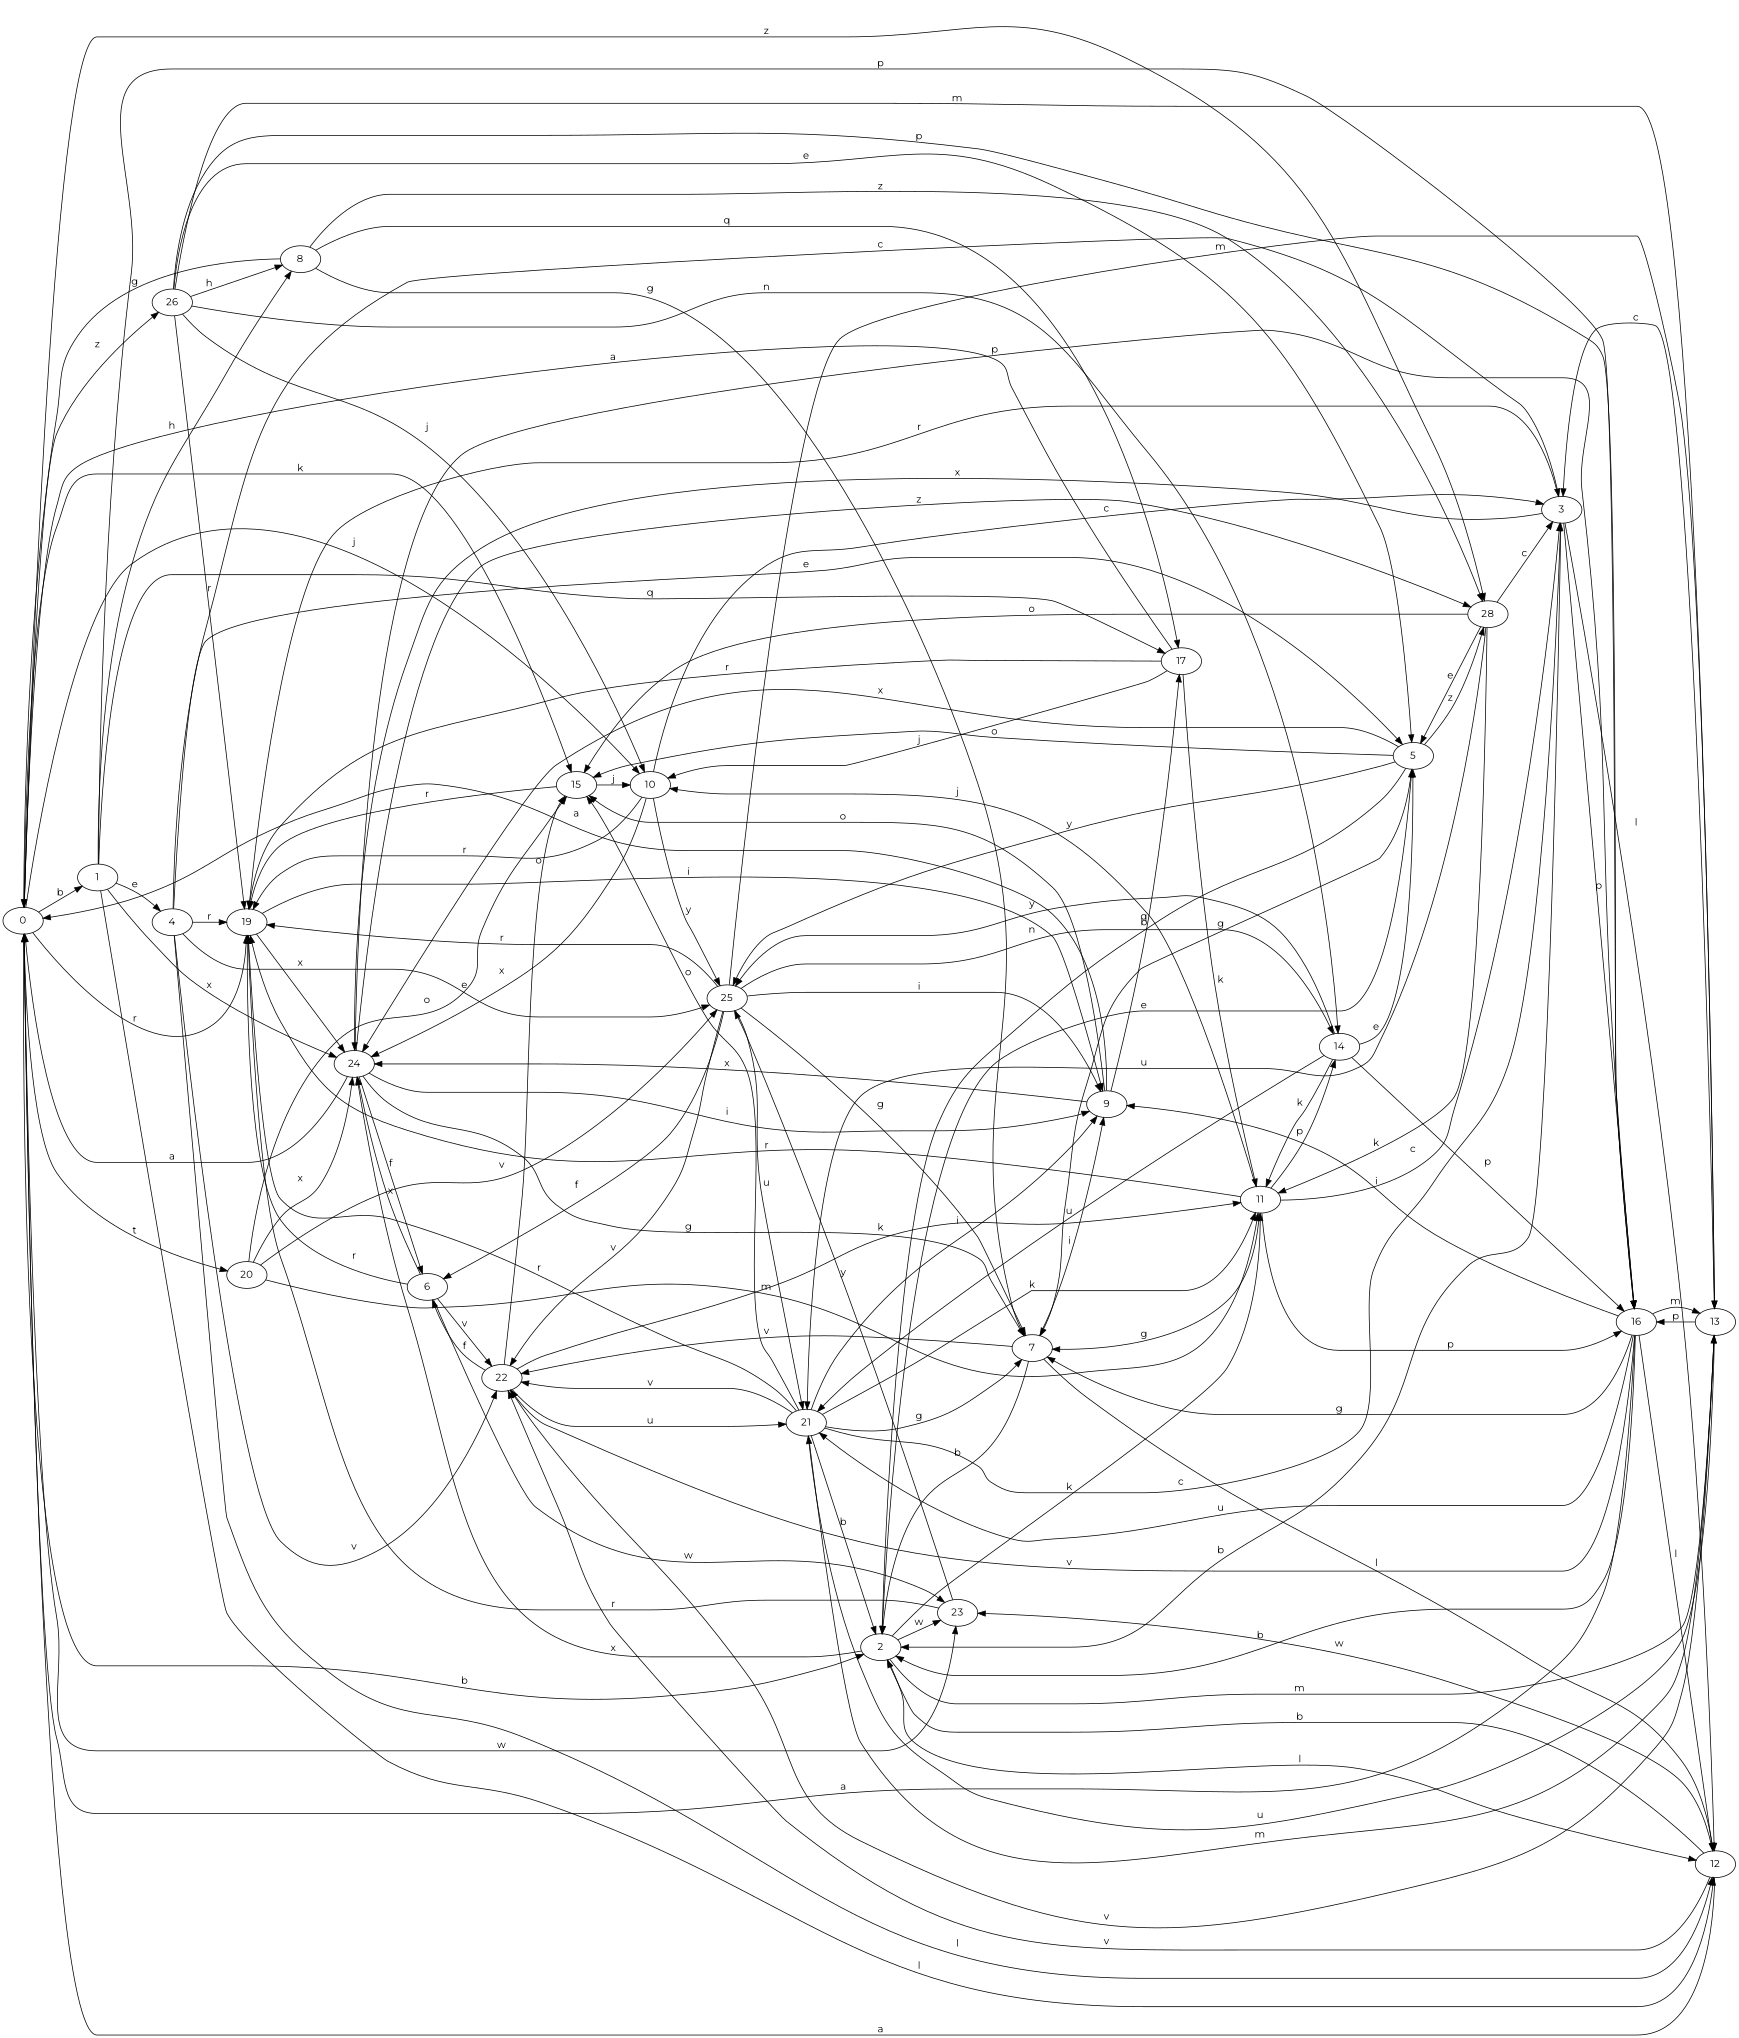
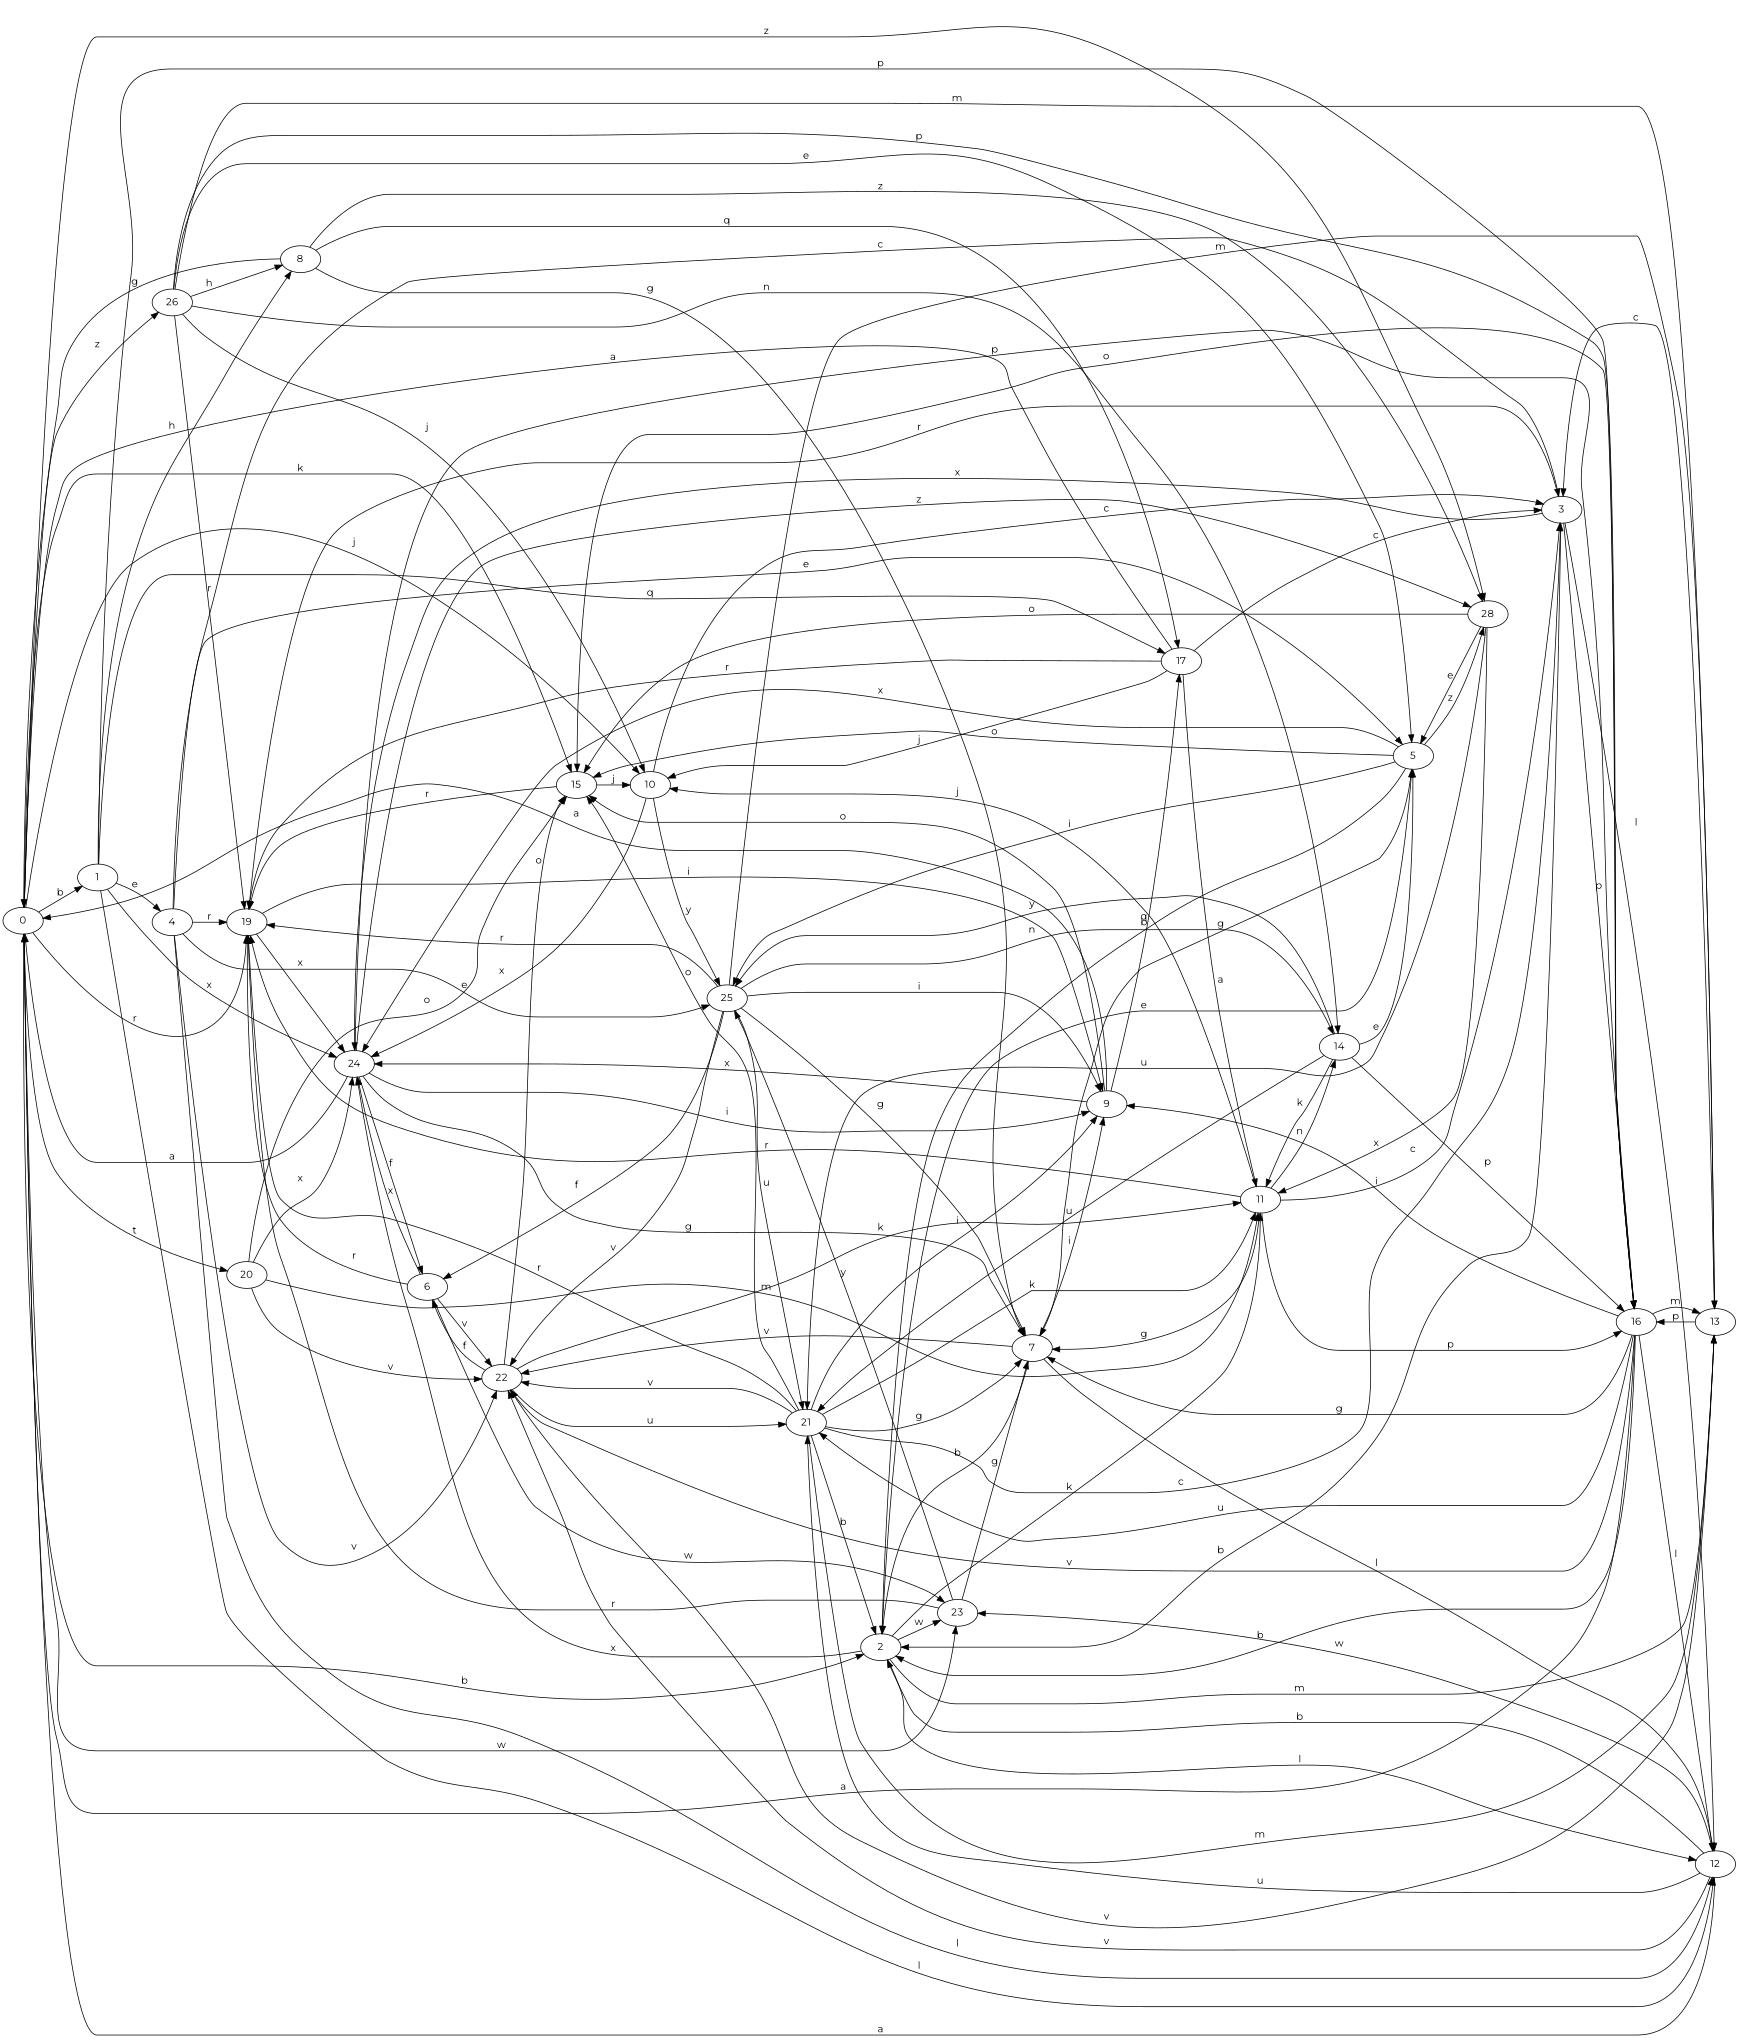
edge "16" -> "15": added, label "o"
edge "28" -> "3": now "17" -> "3"
edge "5" -> "25": label "y" -> "i"
edge "10" -> "19": removed, label "r"
edge "17" -> "11": label "k" -> "a"
edge "11" -> "14": label "p" -> "n"
edge "28" -> "11": label "k" -> "x"
edge "20" -> "25": now "20" -> "22"
edge "23" -> "7": added, label "g"
edge "13" -> "21": now "12" -> "21"
